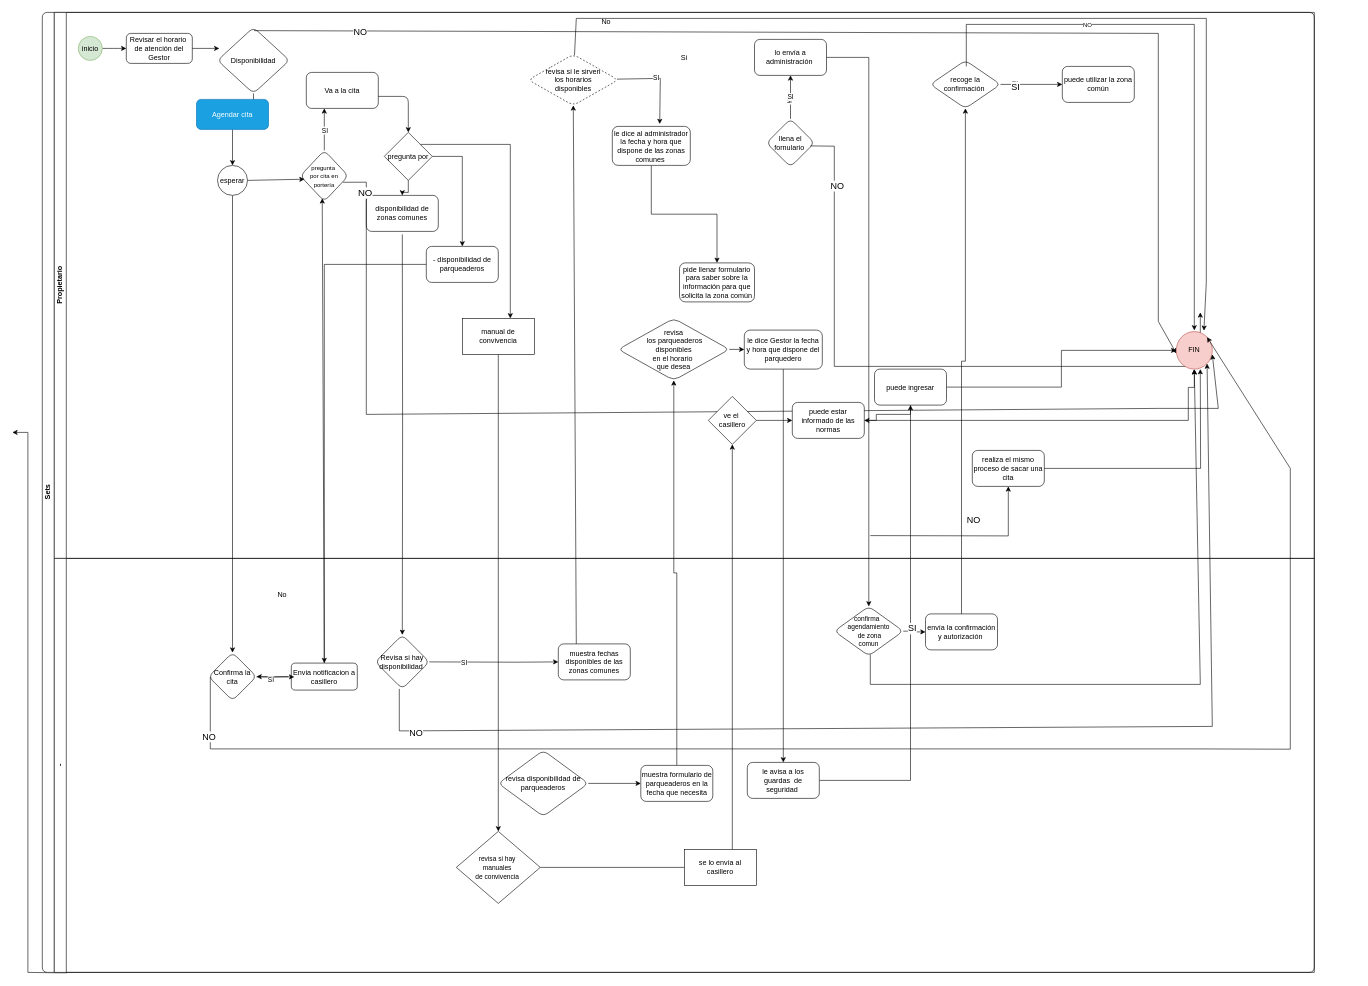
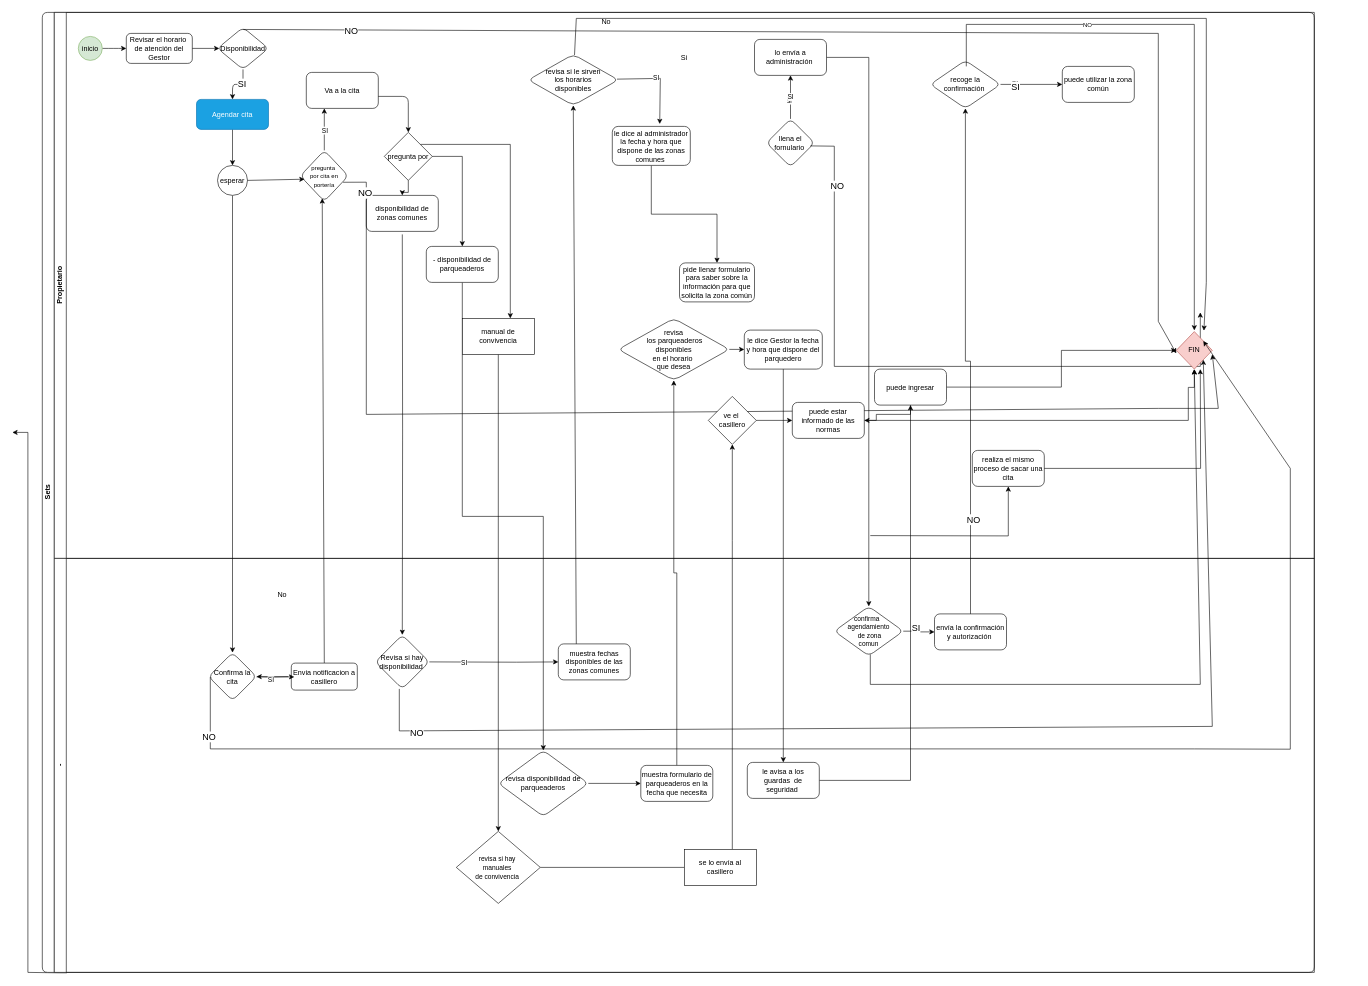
node "Disponibilidad": size 72x66 -> 51x42
node "revisa si le sirven los horarios disponibles": style dashed -> solid
edge "- disponibilidad de parqueaderos" -> "Envia notificacion a casillero": now "- disponibilidad de parqueaderos" -> "revisa disponibilidad de parqueaderos"
node "FIN": shape ellipse -> diamond
node "envía la confirmación y autorización": moved (962, 632) -> (971, 632)
